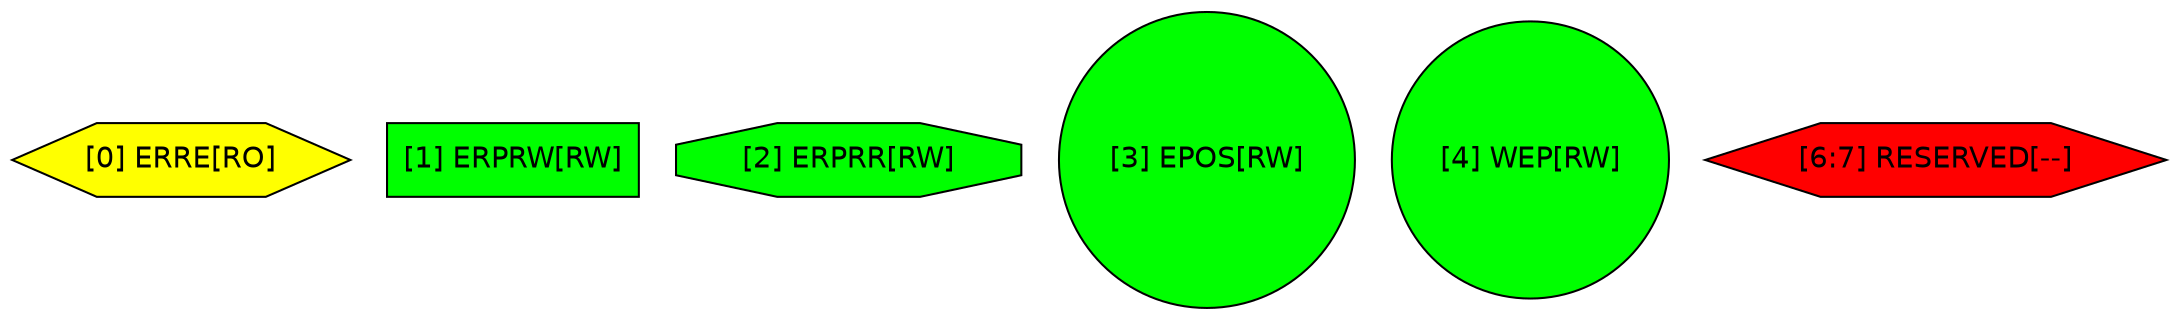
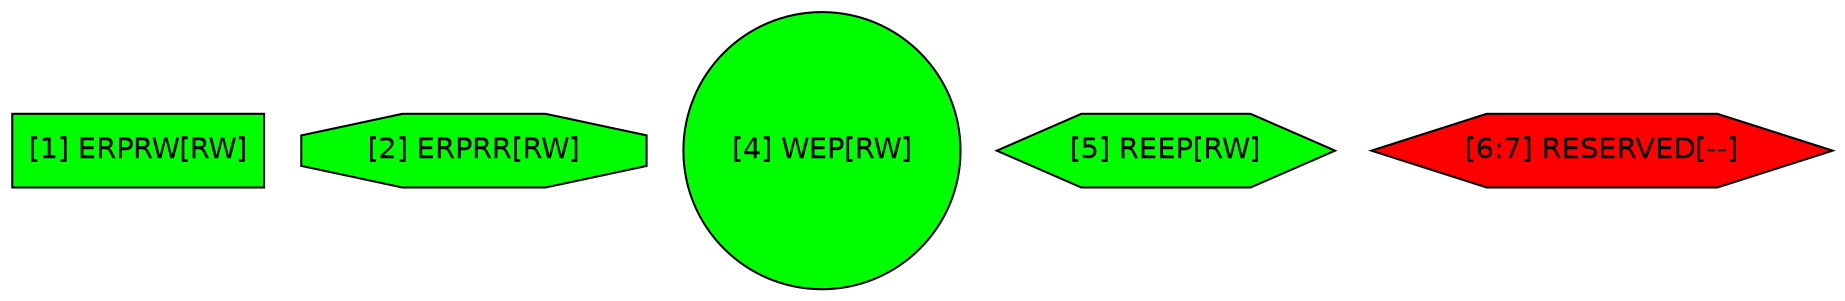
node "[5] REEP[RW]": added
node "[0] ERRE[RO]": removed
node "[3] EPOS[RW]": removed
